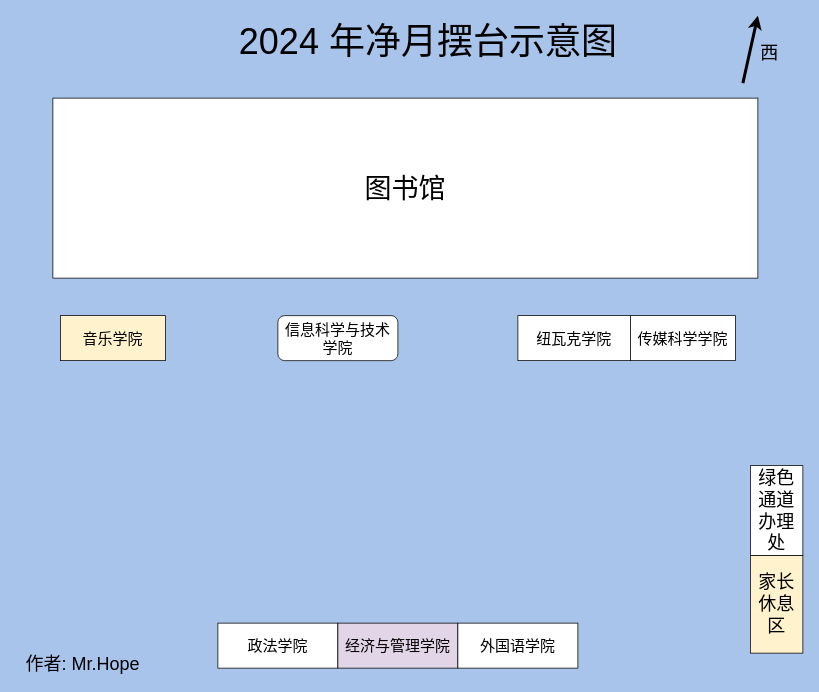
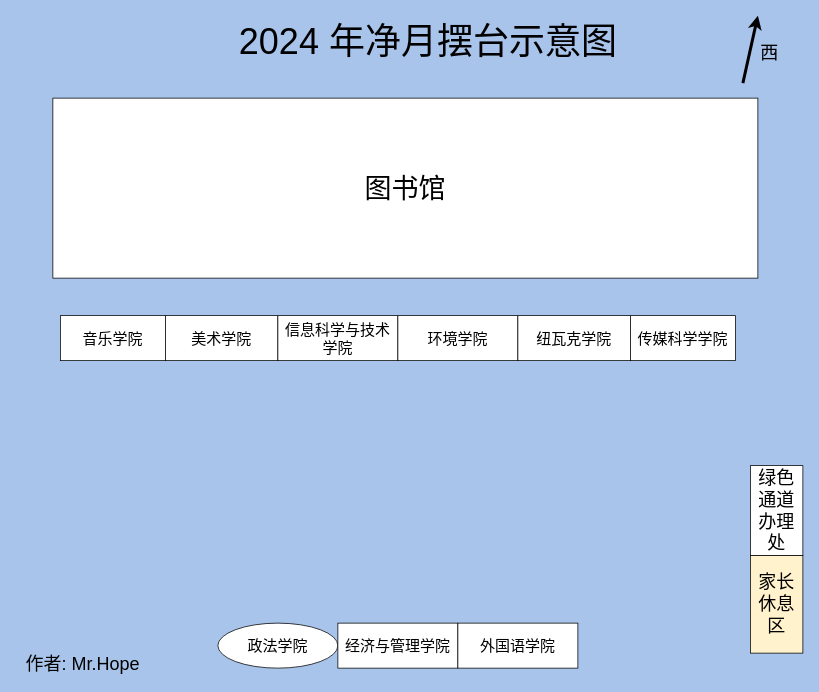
node "音乐学院": fillcolor #fff2cc -> #ffffff
node "美术学院": added
node "信息科学与技术学院": shape rounded rectangle -> rectangle
node "环境学院": added
node "政法学院": shape rectangle -> ellipse
node "经济与管理学院": fillcolor #e1d5e7 -> #ffffff
